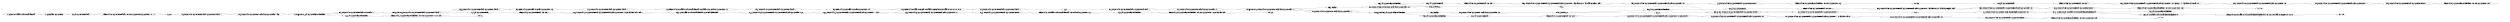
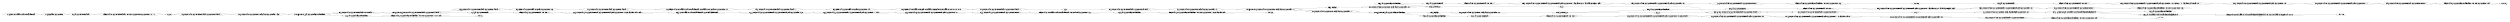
node "throw $r24": added
node "throw $r30": removed
